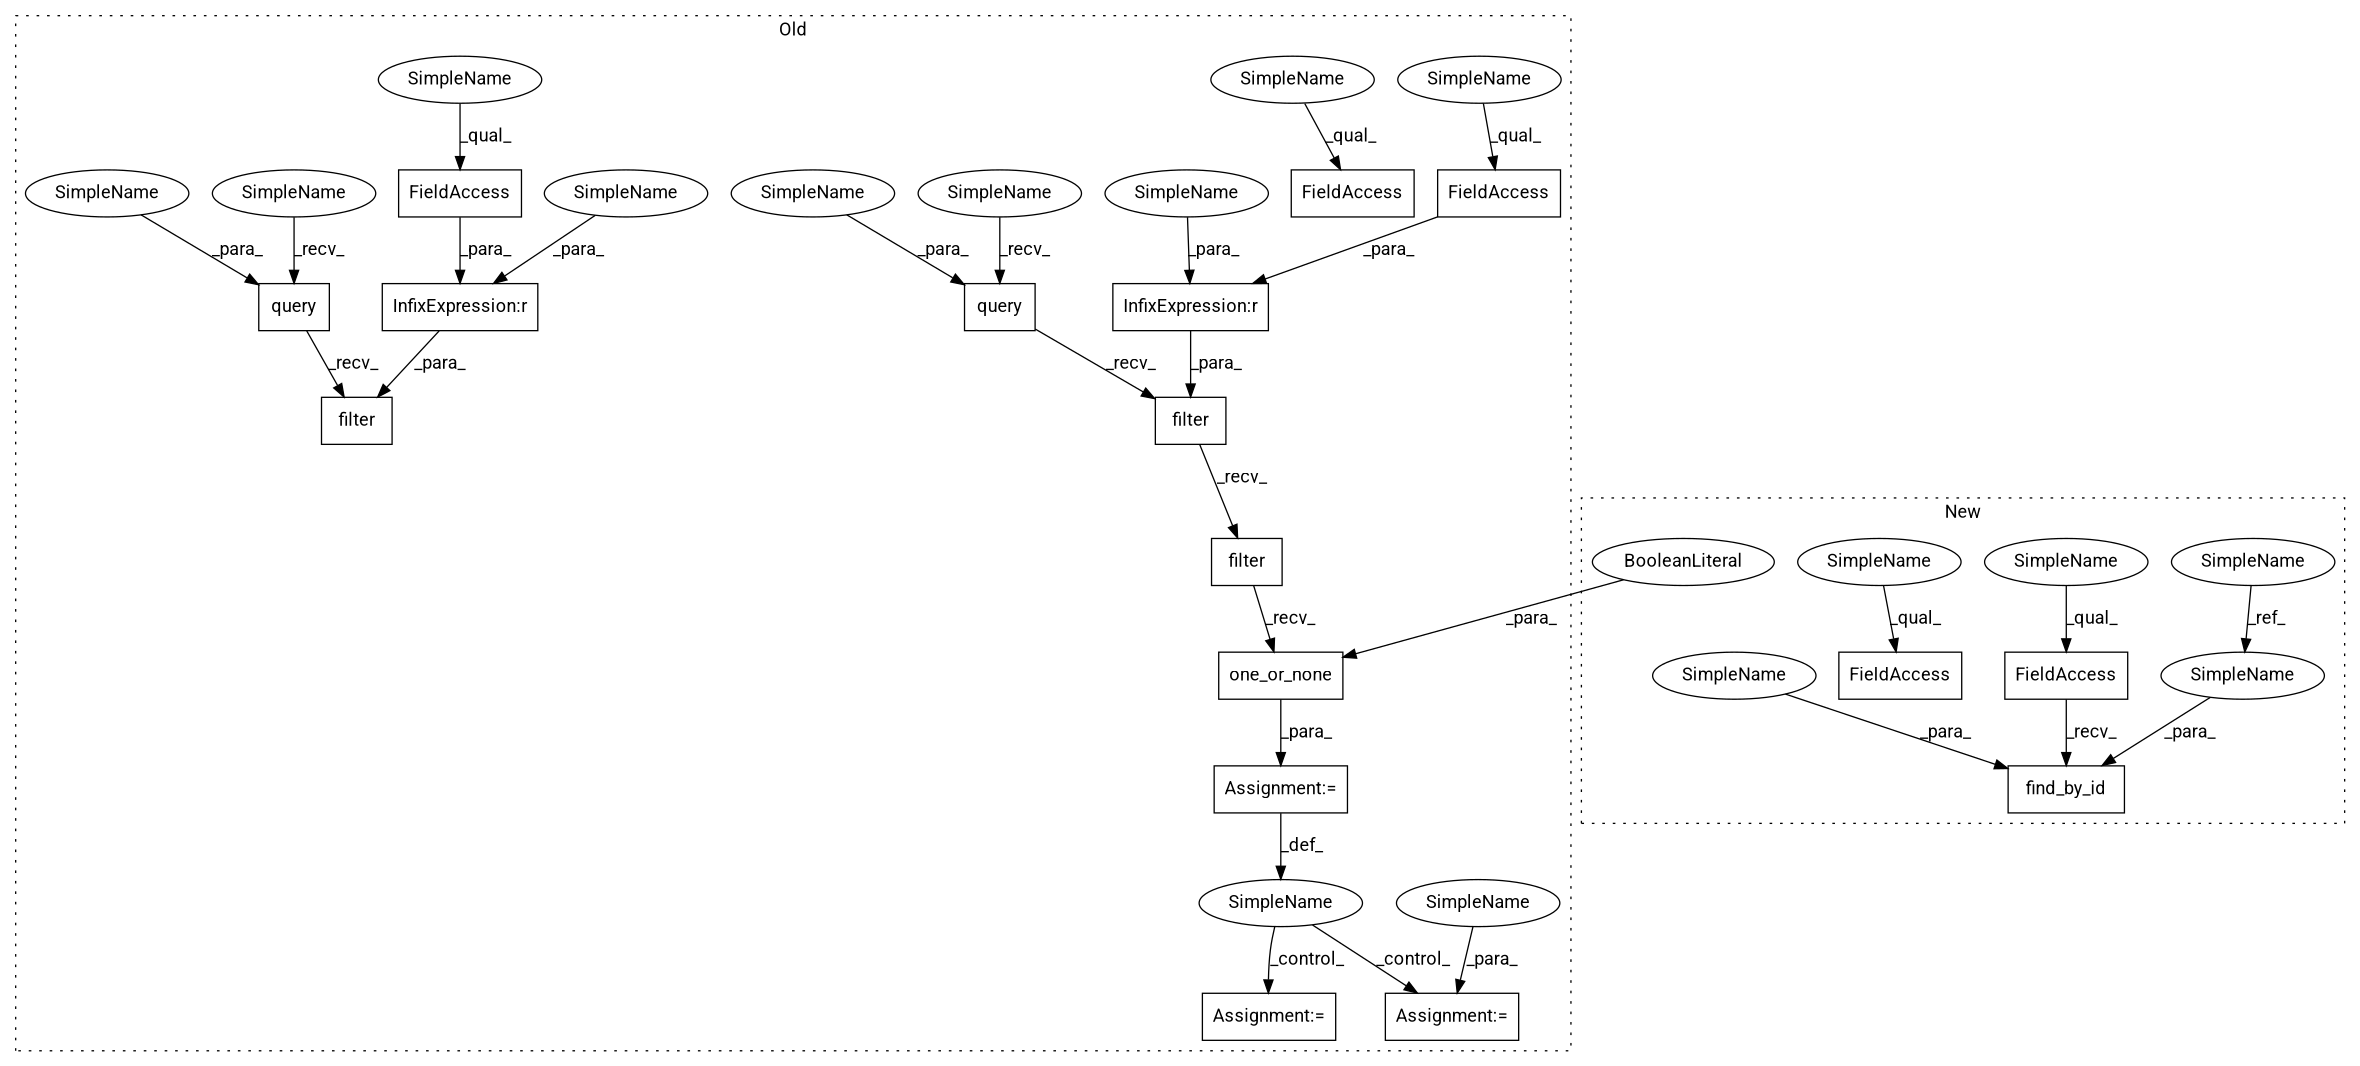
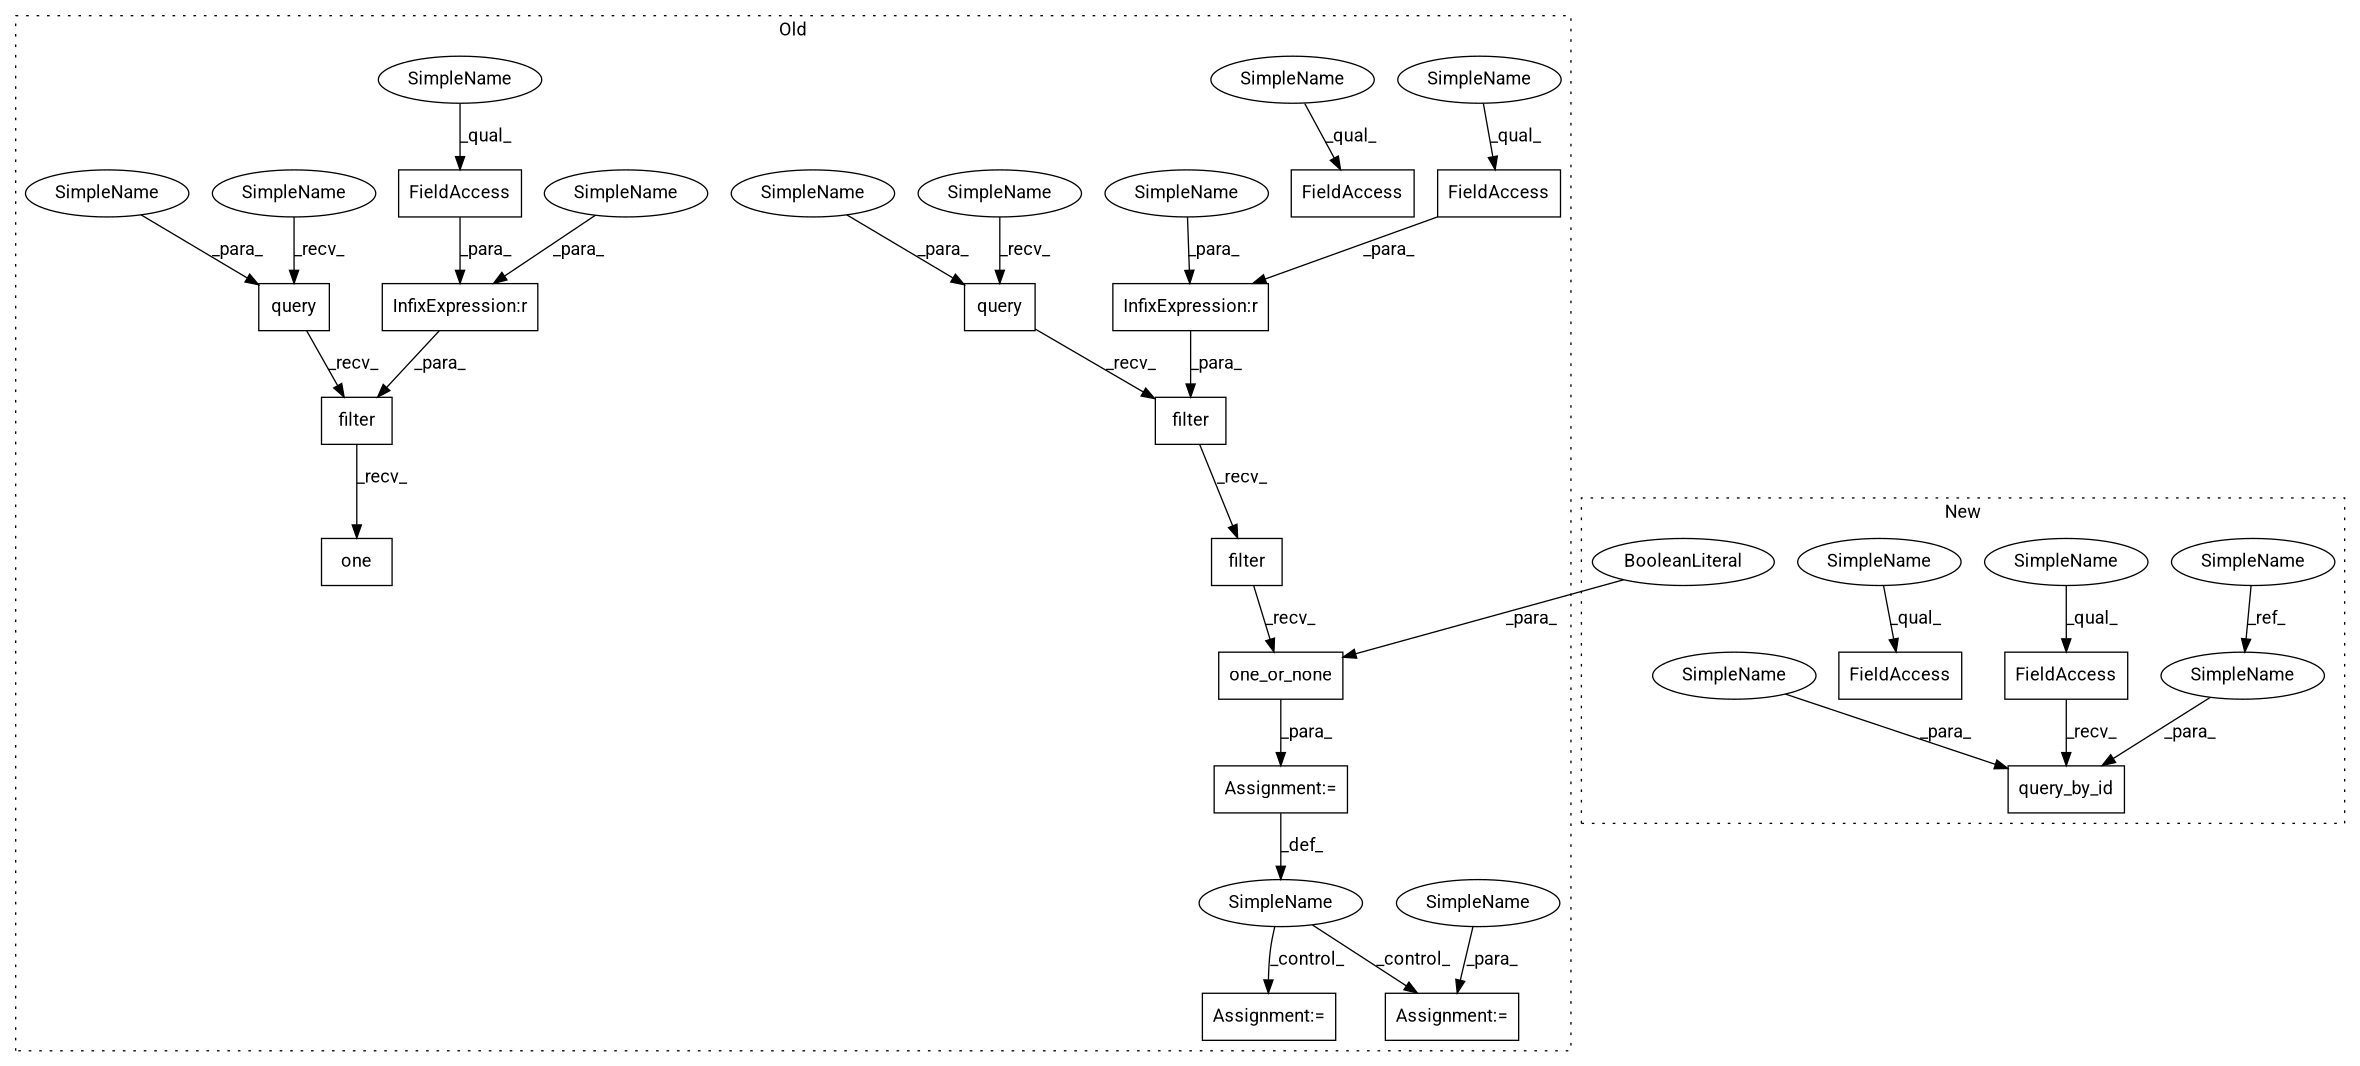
node "one": added
node "find_by_id": label "find_by_id" -> "query_by_id"
